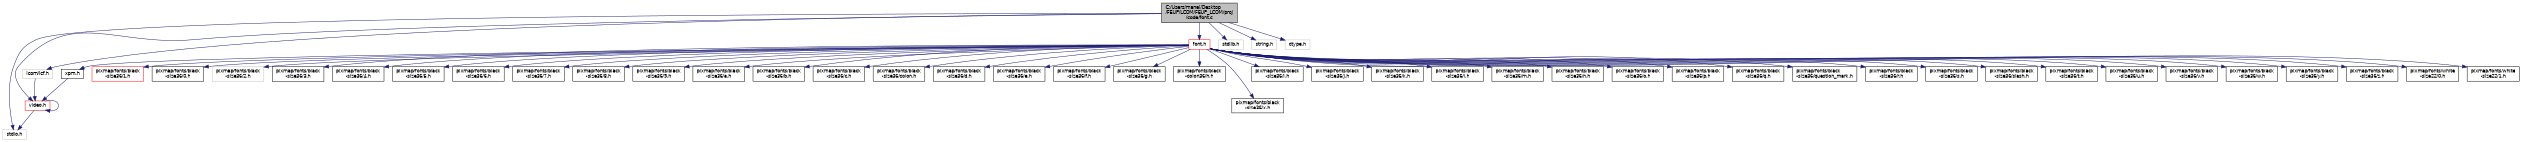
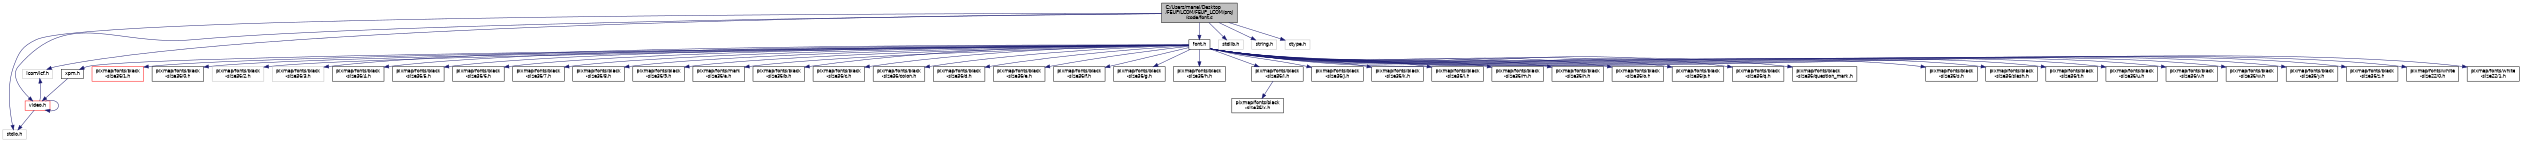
node "font.h": color red -> black
edge "font.h" -> "pixmap/fonts/black -size36/x.h": now "pixmap/fonts/black -size36/i.h" -> "pixmap/fonts/black -size36/x.h"
node "pixmap/fonts/black -size36/3.h": color black -> grey75
node "pixmap/fonts/black -size36/a.h": label "pixmap/fonts/black -size36/a.h" -> "pixmap/fonts/mark -size36/a.h"
node "pixmap/fonts/black -colon36/h.h": label "pixmap/fonts/black -colon36/h.h" -> "pixmap/fonts/black -size36/h.h"
node "pixmap/fonts/black -size36/r.h": removed
edge "lcom/lcf.h" -> "video.h": reversed
